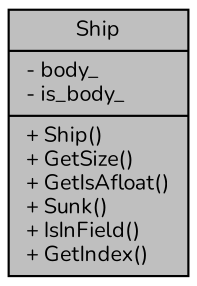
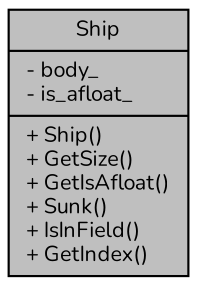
node "Ship": text "- is_body_" -> "- is_afloat_"
